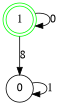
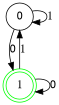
edge "0" -> "1": added, label "0"
edge "1" -> "0": label "8" -> "1"
